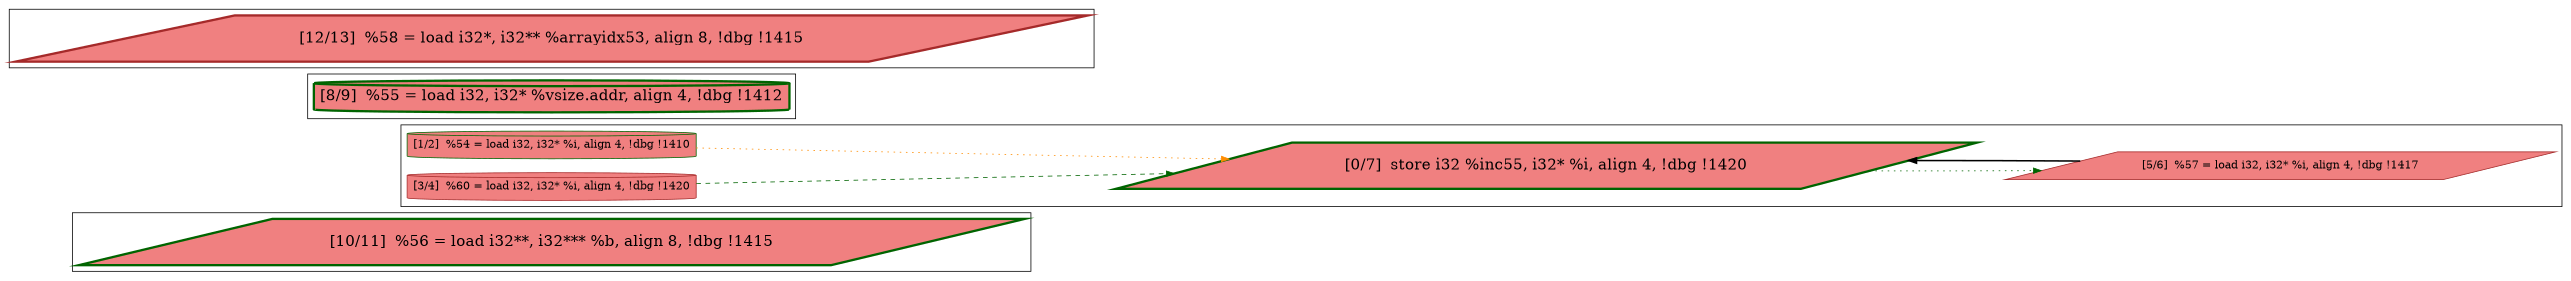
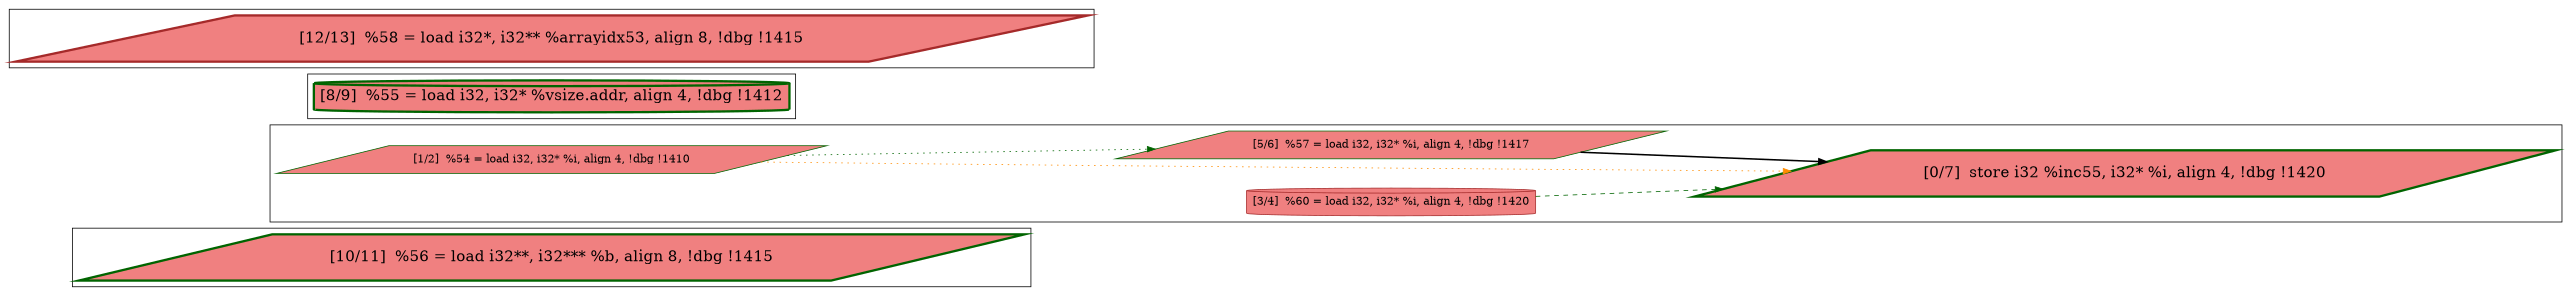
node "[1/2]  %54 = load i32, i32* %i, align 4, !dbg !1410": shape cylinder -> parallelogram
node "[5/6]  %57 = load i32, i32* %i, align 4, !dbg !1417": color brown -> darkgreen
edge "[0/7]  store i32 %inc55, i32* %i, align 4, !dbg !1420" -> "[5/6]  %57 = load i32, i32* %i, align 4, !dbg !1417": now "[1/2]  %54 = load i32, i32* %i, align 4, !dbg !1410" -> "[5/6]  %57 = load i32, i32* %i, align 4, !dbg !1417"
